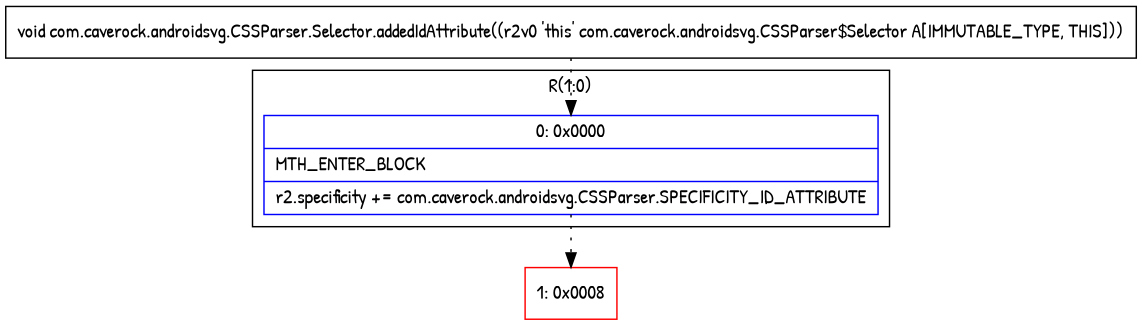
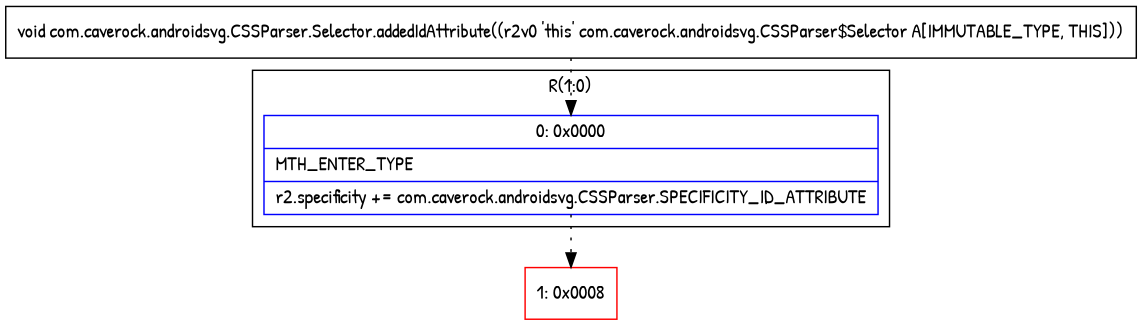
node "0: 0x0000": text "MTH_ENTER_BLOCK" -> "MTH_ENTER_TYPE"
